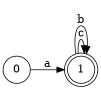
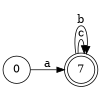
node "1": label "1" -> "7"
